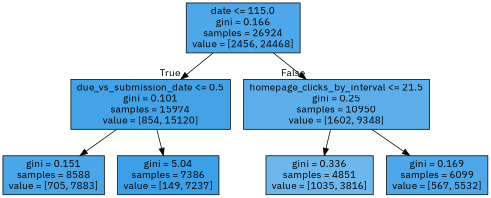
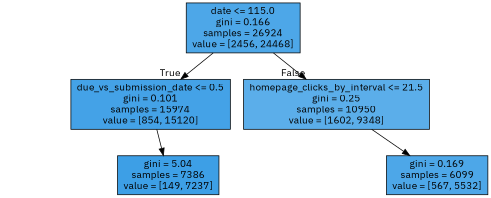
node "gini = 0.151 samples = 8588 value = [705, 7883]": removed
node "gini = 0.336 samples = 4851 value = [1035, 3816]": removed
